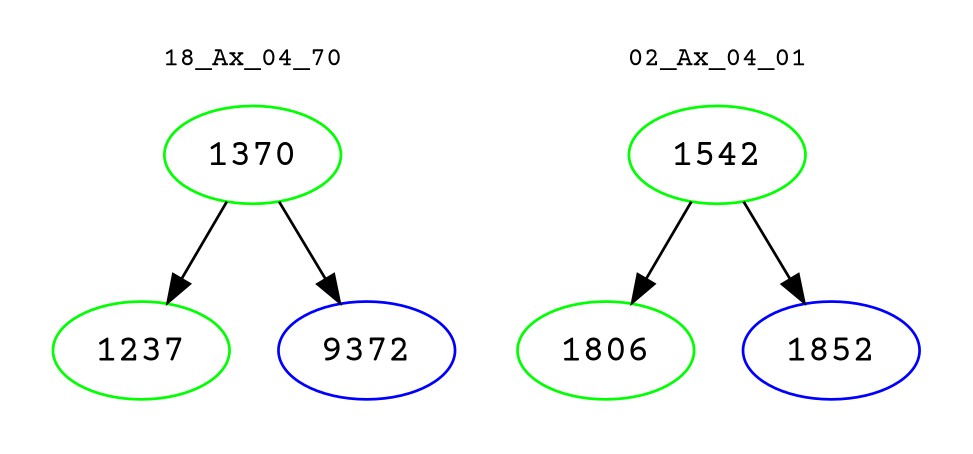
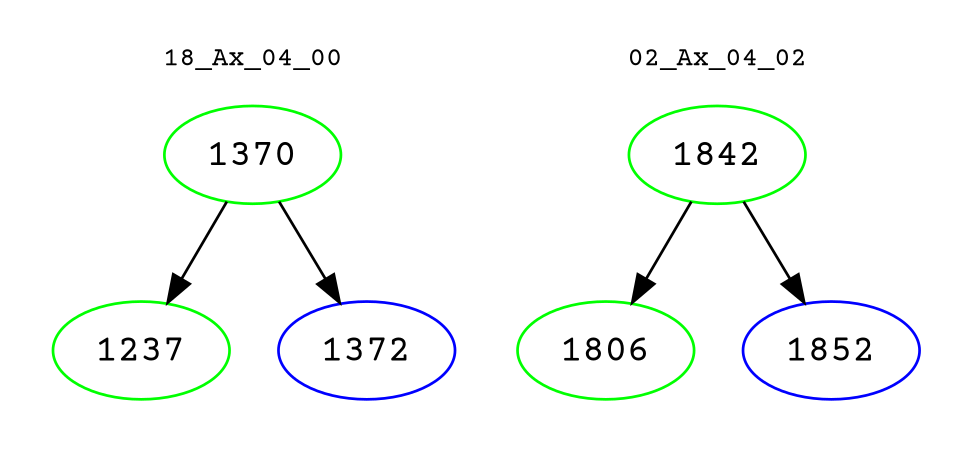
cluster "18_Ax_04_70": label "18_Ax_04_70" -> "18_Ax_04_00"
cluster "02_Ax_04_01": label "02_Ax_04_01" -> "02_Ax_04_02"
node "1542": label "1542" -> "1842"
node "9372": label "9372" -> "1372"
